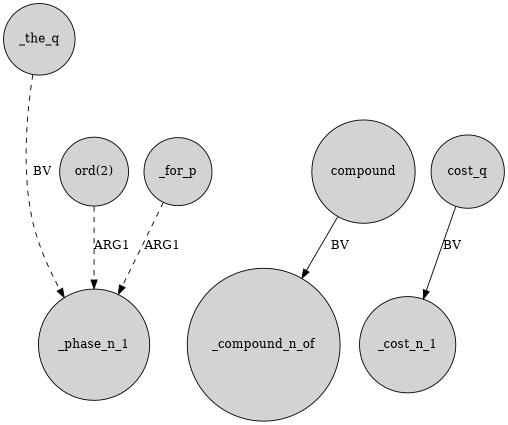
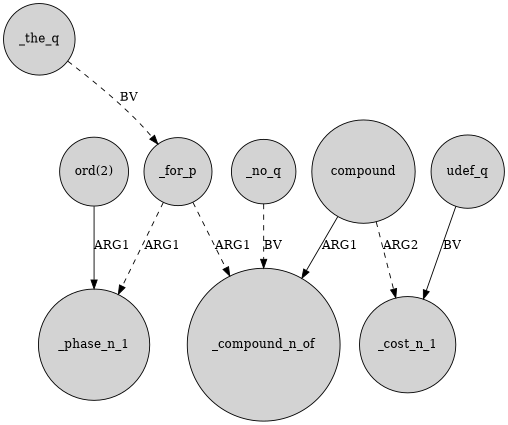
node "_no_q": added
node "cost_q": label "cost_q" -> "udef_q"
edge "_the_q" -> "_phase_n_1": now "_the_q" -> "_for_p"
edge "_for_p" -> "_compound_n_of": added, label "ARG1"
edge "ord(2)" -> "_phase_n_1": style dashed -> solid
edge "compound" -> "_compound_n_of": label "BV" -> "ARG1"
edge "compound" -> "_cost_n_1": added, label "ARG2"
